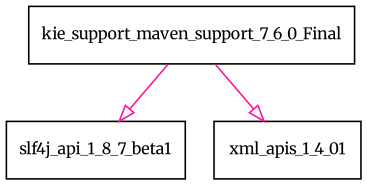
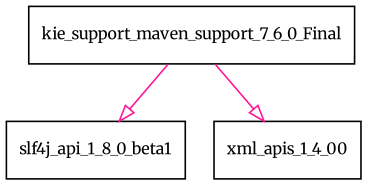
node "slf4j_api_1_8_7_beta1": label "slf4j_api_1_8_7_beta1" -> "slf4j_api_1_8_0_beta1"
node "xml_apis_1_4_01": label "xml_apis_1_4_01" -> "xml_apis_1_4_00"
